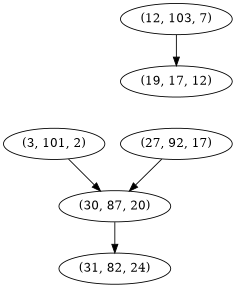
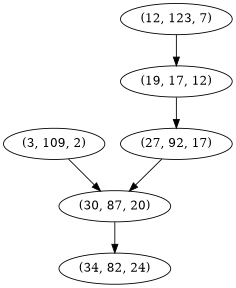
node "(12, 103, 7)": label "(12, 103, 7)" -> "(12, 123, 7)"
edge "(19, 17, 12)" -> "(27, 92, 17)": added
node "(3, 101, 2)": label "(3, 101, 2)" -> "(3, 109, 2)"
node "(31, 82, 24)": label "(31, 82, 24)" -> "(34, 82, 24)"
